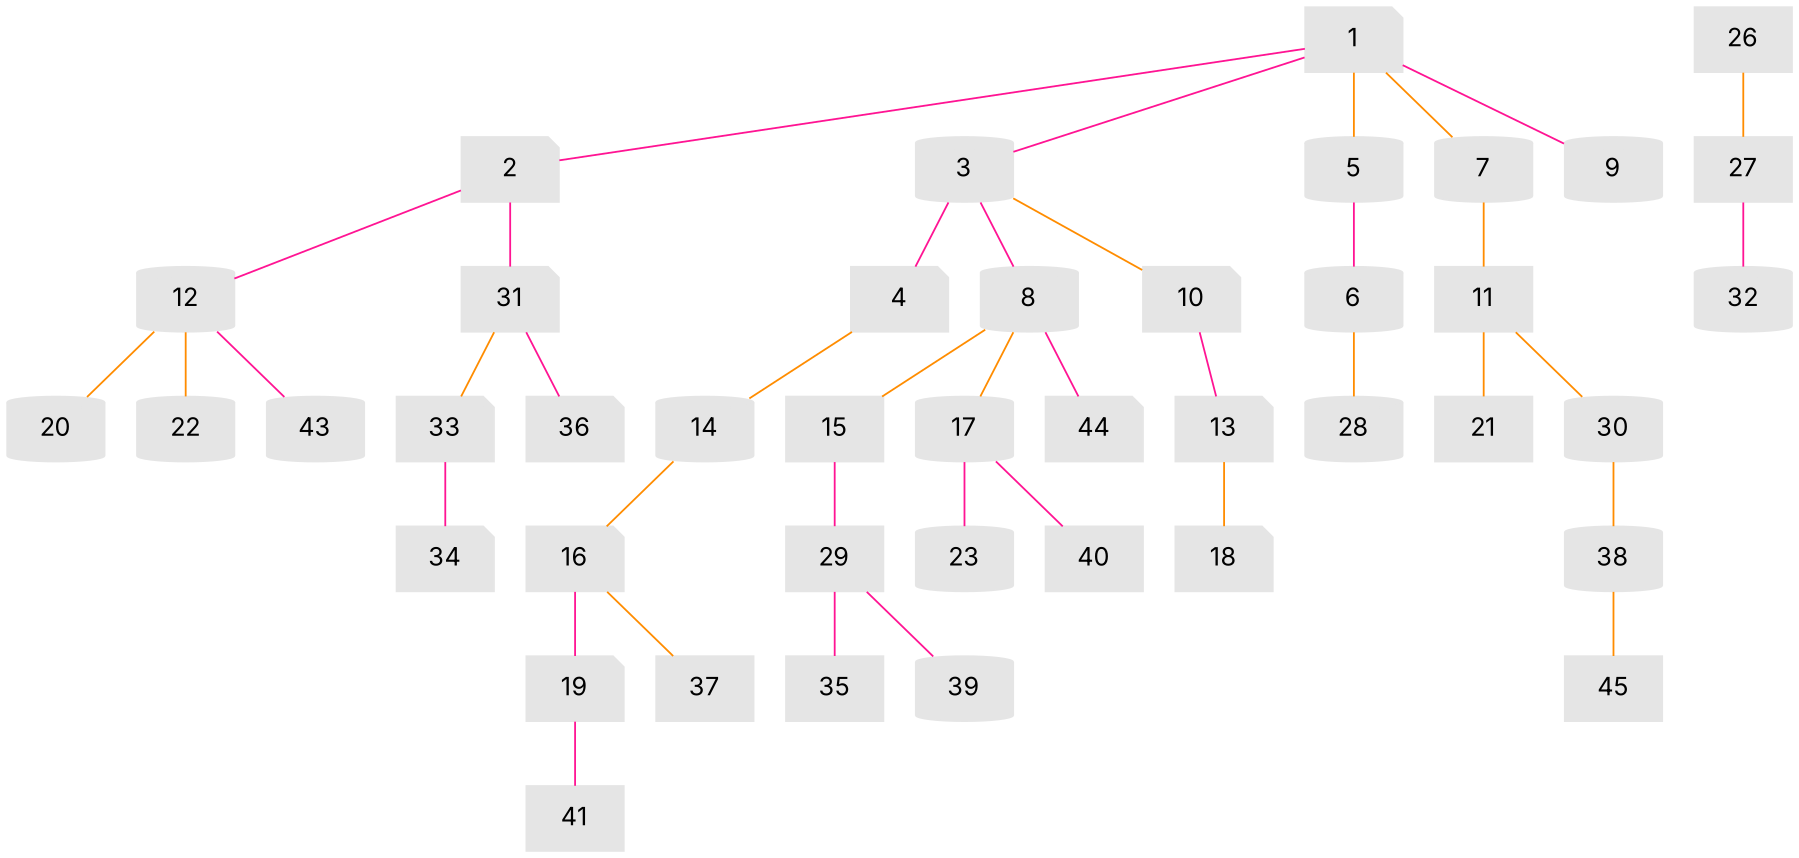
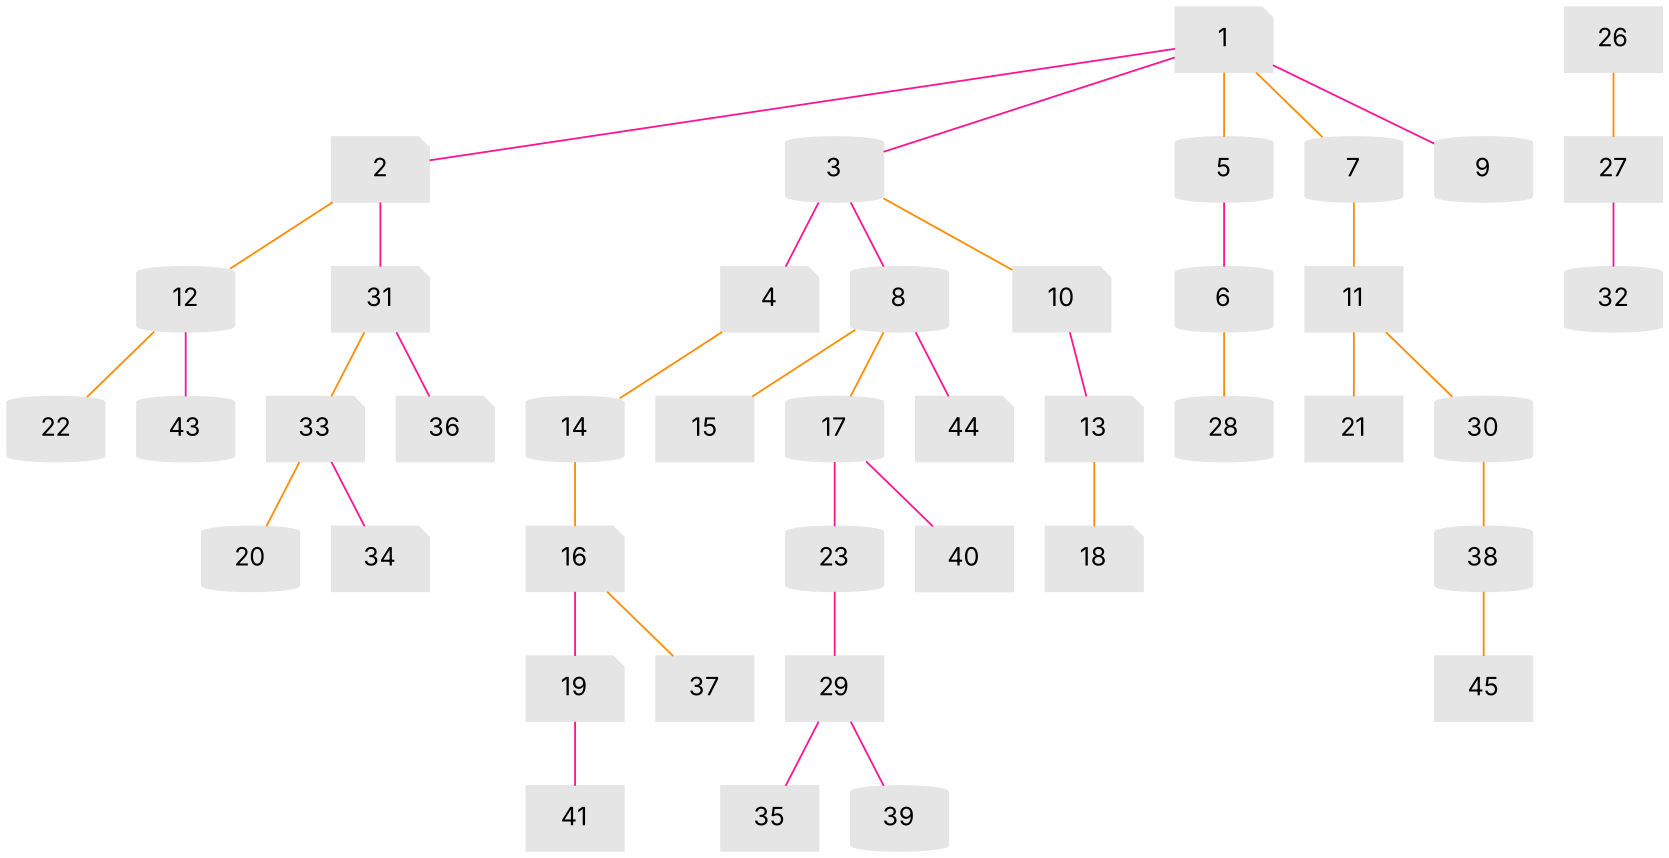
edge "2" -- "12": color deeppink -> darkorange
edge "12" -- "20": now "33" -- "20"
edge "15" -- "29": now "23" -- "29"
